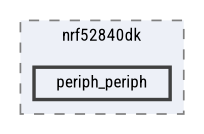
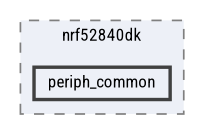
node "periph_periph": label "periph_periph" -> "periph_common"
